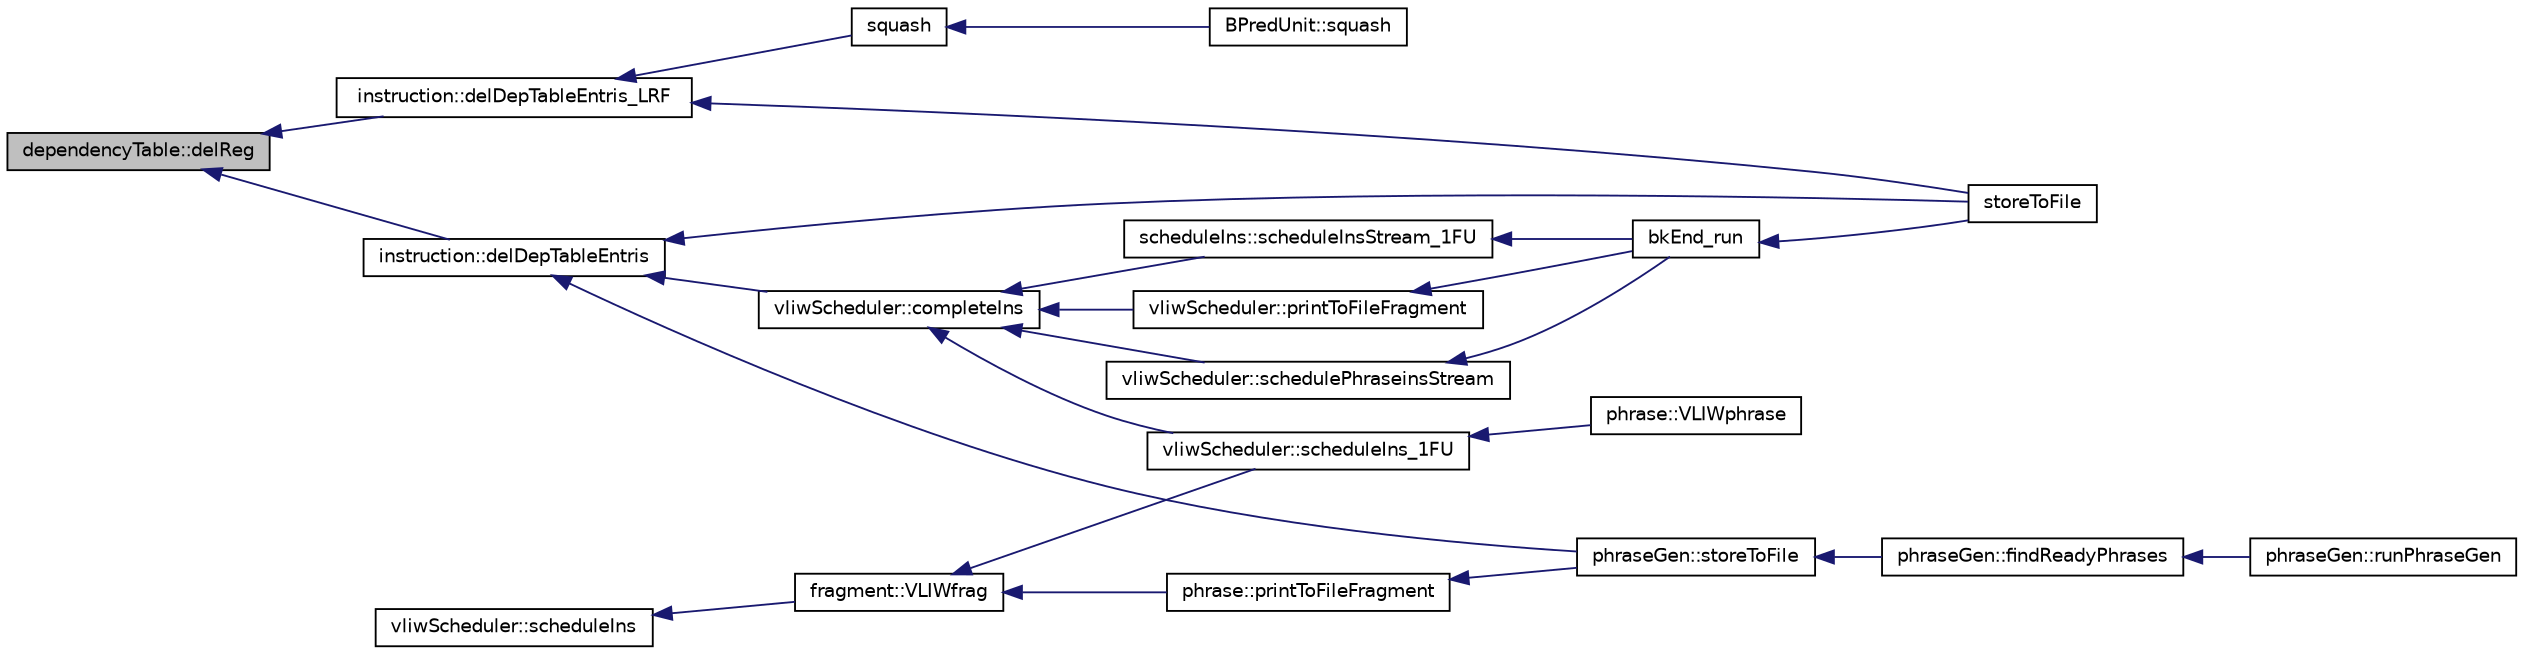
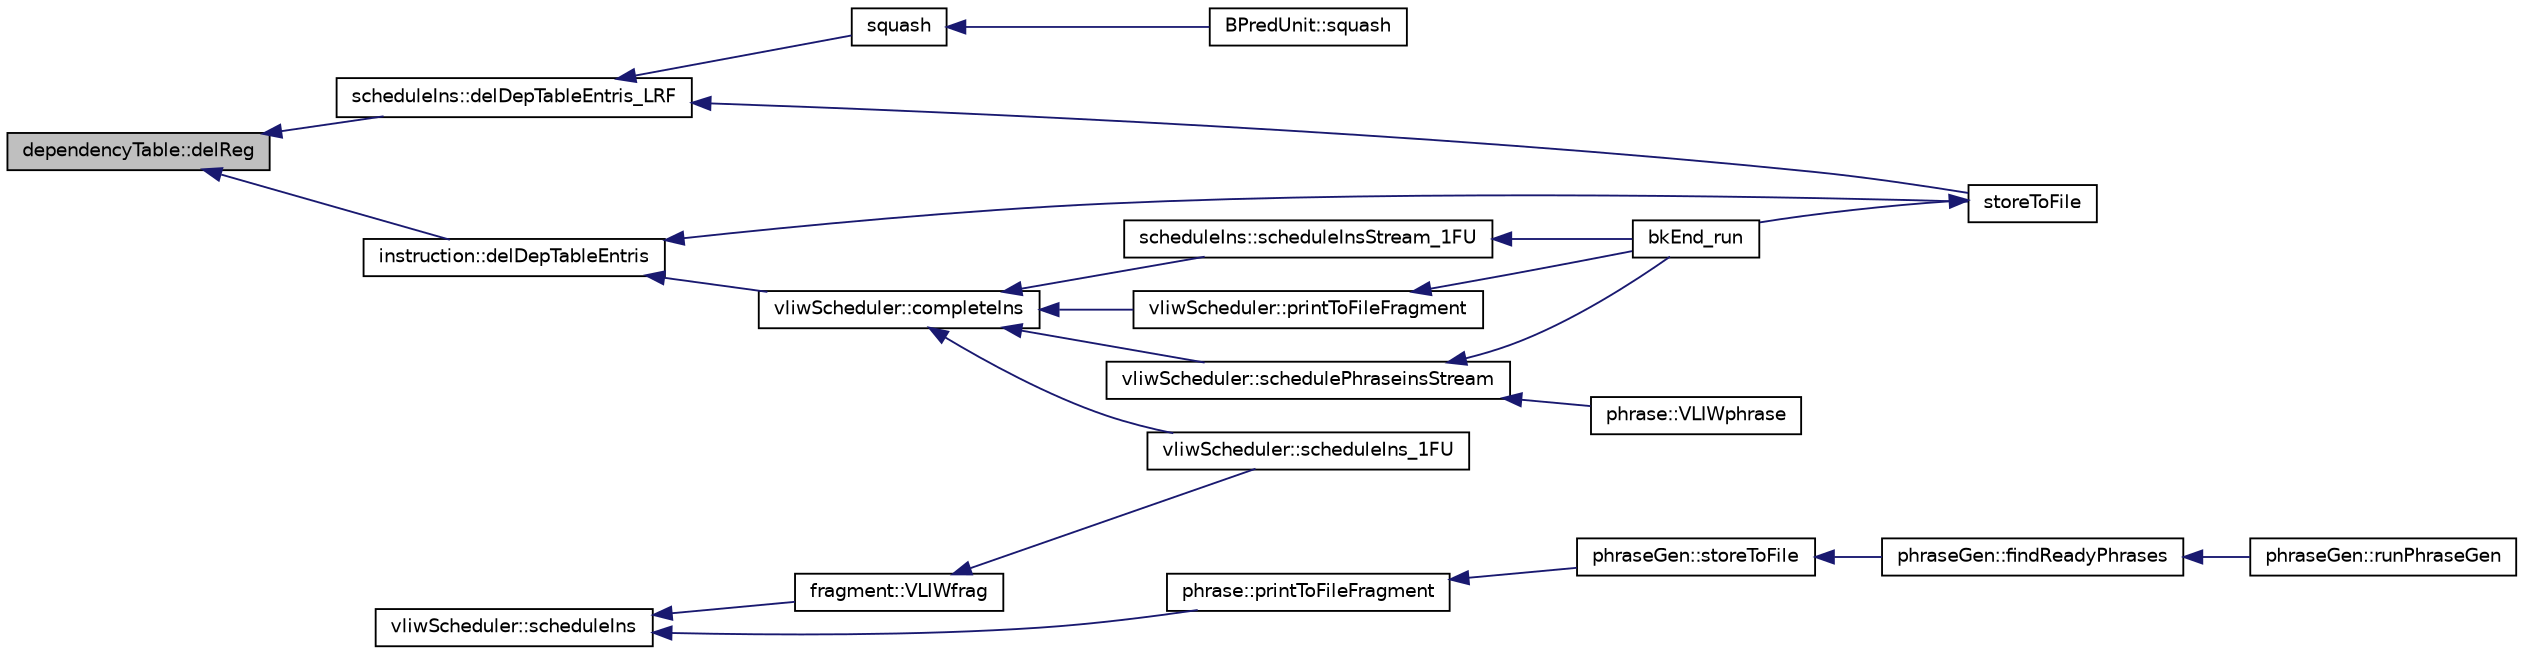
node "instruction::delDepTableEntris_LRF": label "instruction::delDepTableEntris_LRF" -> "scheduleIns::delDepTableEntris_LRF"
edge "storeToFile" -> "bkEnd_run": reversed
edge "phrase::VLIWphrase" -> "vliwScheduler::scheduleIns_1FU": now "phrase::VLIWphrase" -> "vliwScheduler::schedulePhraseinsStream"
edge "phraseGen::storeToFile" -> "instruction::delDepTableEntris": removed
edge "phrase::printToFileFragment" -> "fragment::VLIWfrag": now "phrase::printToFileFragment" -> "vliwScheduler::scheduleIns"
